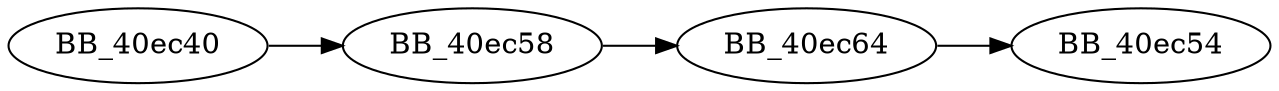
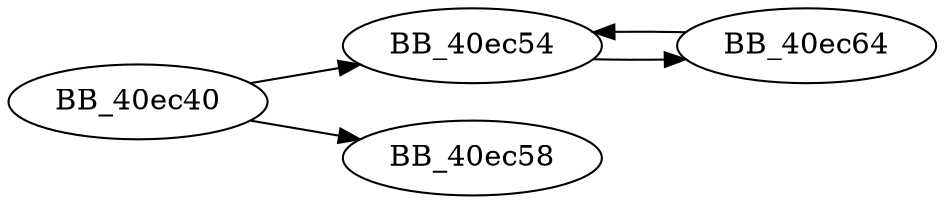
edge "BB_40ec58" -> "BB_40ec64": now "BB_40ec54" -> "BB_40ec64"
edge "BB_40ec40" -> "BB_40ec54": added
